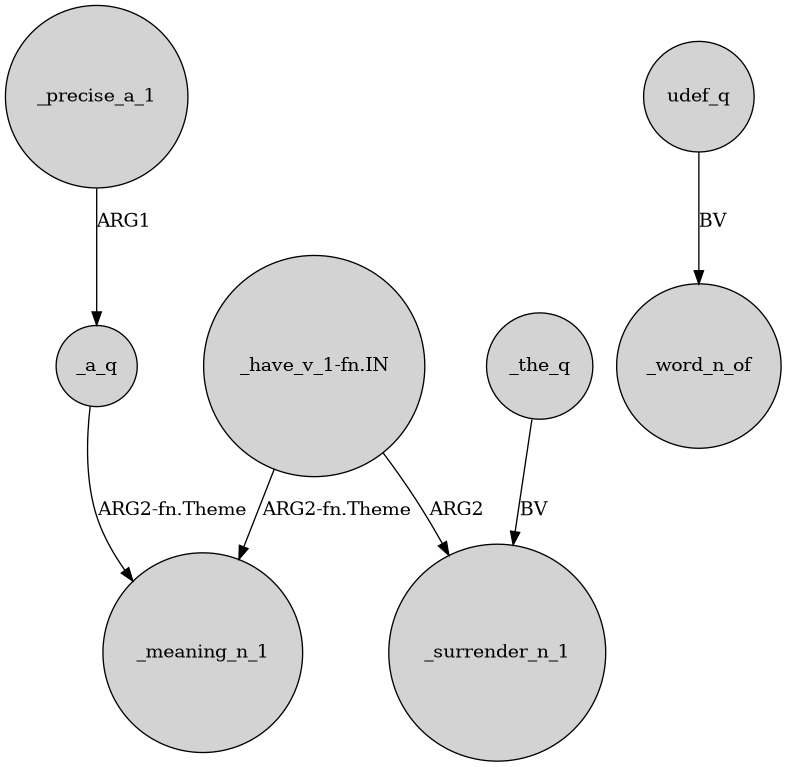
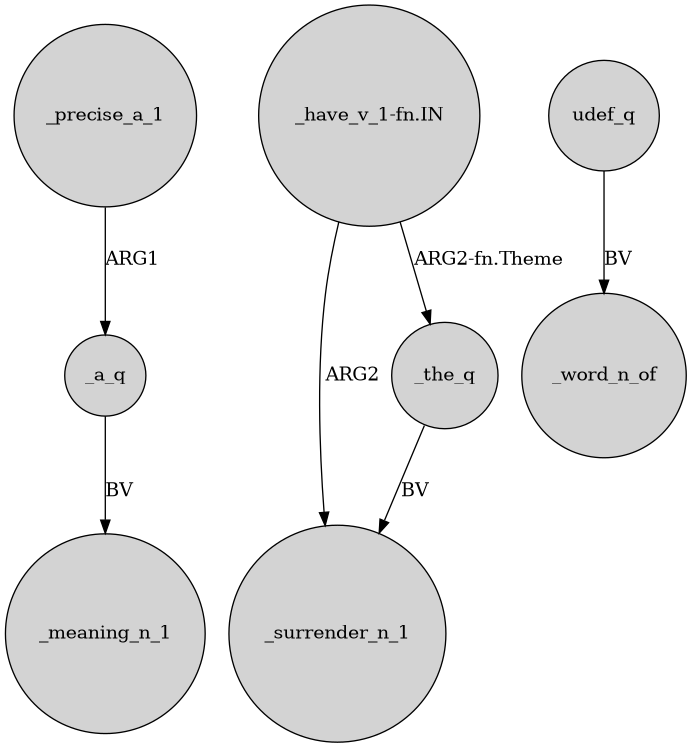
edge "_have_v_1-fn.IN" -> "_meaning_n_1": now "_have_v_1-fn.IN" -> "_the_q"
edge "_a_q" -> "_meaning_n_1": label "ARG2-fn.Theme" -> "BV"
